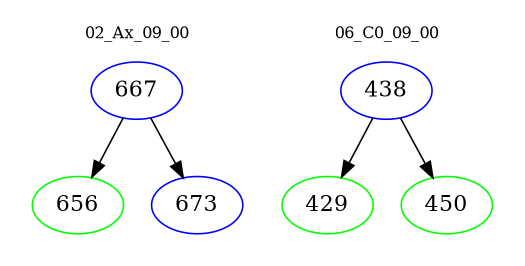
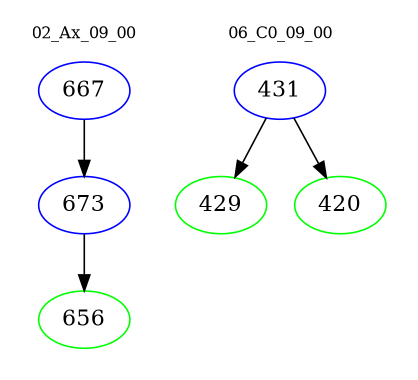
node "438": label "438" -> "431"
edge "667" -> "656": now "673" -> "656"
node "450": label "450" -> "420"
